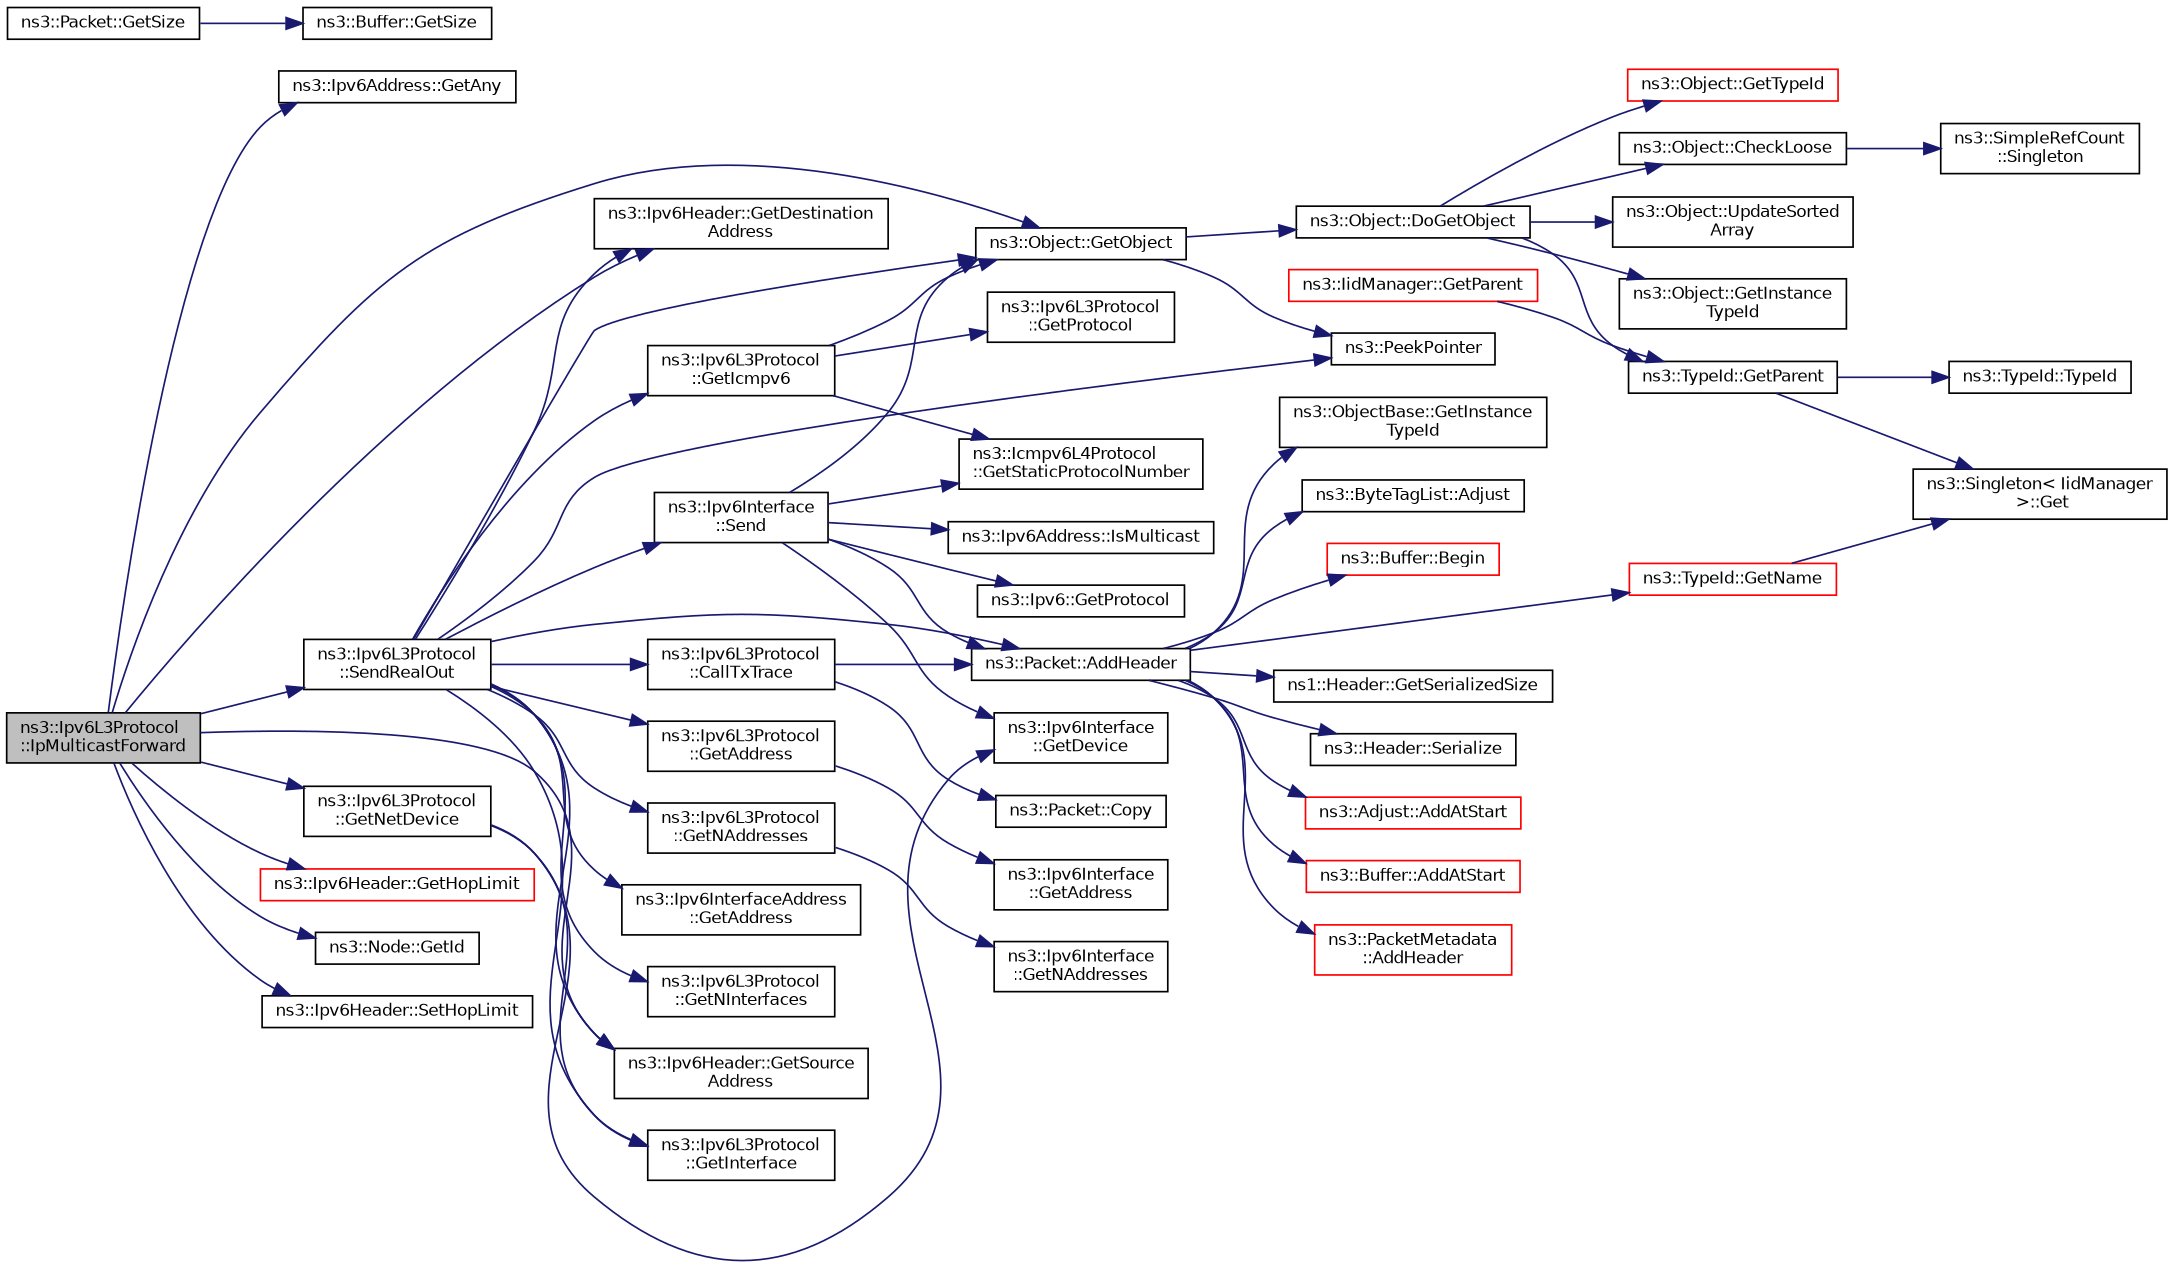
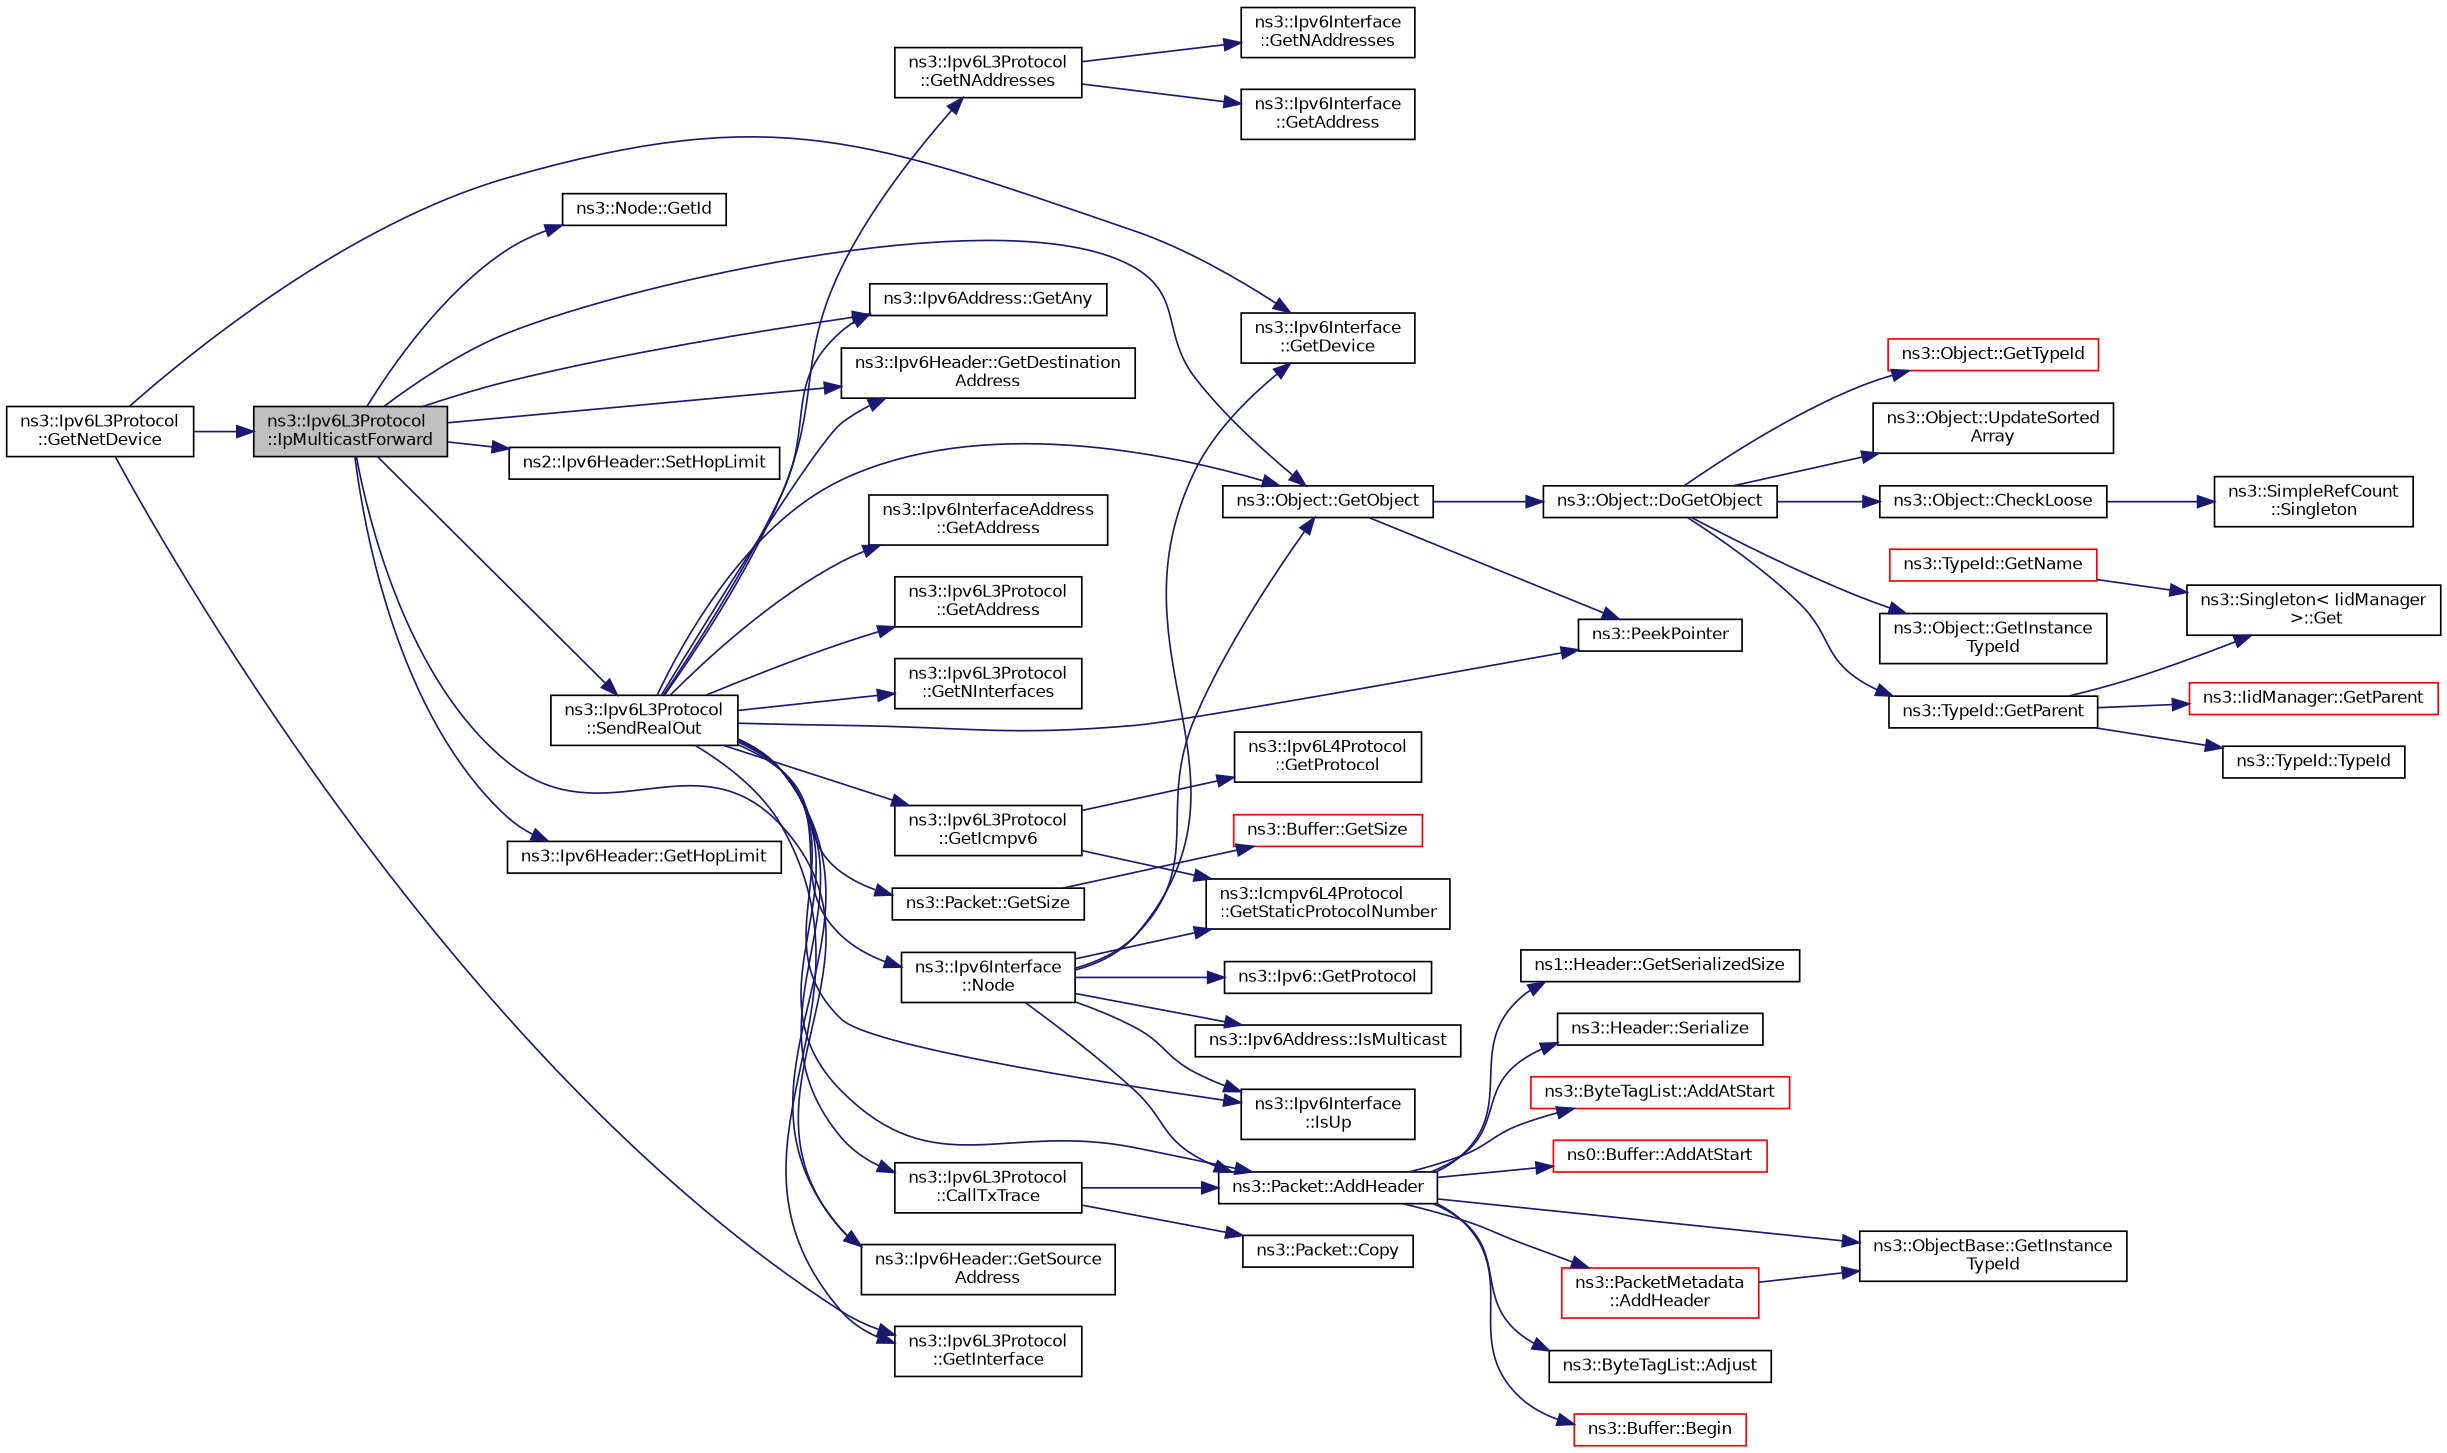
node "ns3::Buffer::GetSize": color black -> red
edge "ns3::Ipv6L3Protocol ::GetIcmpv6" -> "ns3::Object::GetObject": removed
node "ns3::Ipv6L3Protocol ::GetProtocol": label "ns3::Ipv6L3Protocol ::GetProtocol" -> "ns3::Ipv6L4Protocol ::GetProtocol"
edge "ns3::IidManager::GetParent" -> "ns3::TypeId::GetParent": reversed
edge "ns3::Ipv6L3Protocol ::SendRealOut" -> "ns3::Ipv6Address::GetAny": added
node "ns3::Ipv6Interface ::Send": label "ns3::Ipv6Interface ::Send" -> "ns3::Ipv6Interface ::Node"
edge "ns3::Packet::AddHeader" -> "ns3::TypeId::GetName": removed
edge "ns3::Ipv6L3Protocol ::IpMulticastForward" -> "ns3::Ipv6L3Protocol ::GetNetDevice": reversed
edge "ns3::Ipv6L3Protocol ::GetAddress" -> "ns3::Ipv6Interface ::GetAddress": now "ns3::Ipv6L3Protocol ::GetNAddresses" -> "ns3::Ipv6Interface ::GetAddress"
node "ns3::Adjust::AddAtStart": label "ns3::Adjust::AddAtStart" -> "ns3::ByteTagList::AddAtStart"
edge "ns3::Ipv6L3Protocol ::SendRealOut" -> "ns3::Packet::GetSize": added
node "ns3::Buffer::AddAtStart": label "ns3::Buffer::AddAtStart" -> "ns0::Buffer::AddAtStart"
node "ns3::Ipv6Header::GetHopLimit": color red -> black
node "ns3::Ipv6Header::SetHopLimit": label "ns3::Ipv6Header::SetHopLimit" -> "ns2::Ipv6Header::SetHopLimit"
node "ns3::Ipv6Interface ::IsUp": added
edge "ns3::PacketMetadata ::AddHeader" -> "ns3::ObjectBase::GetInstance TypeId": added
